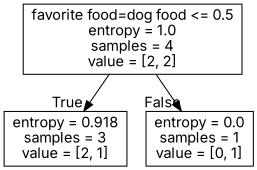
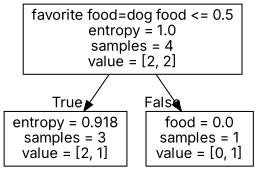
node "entropy = 0.0 samples = 1 value = [0, 1]": label "entropy = 0.0 samples = 1 value = [0, 1]" -> "food = 0.0 samples = 1 value = [0, 1]"
